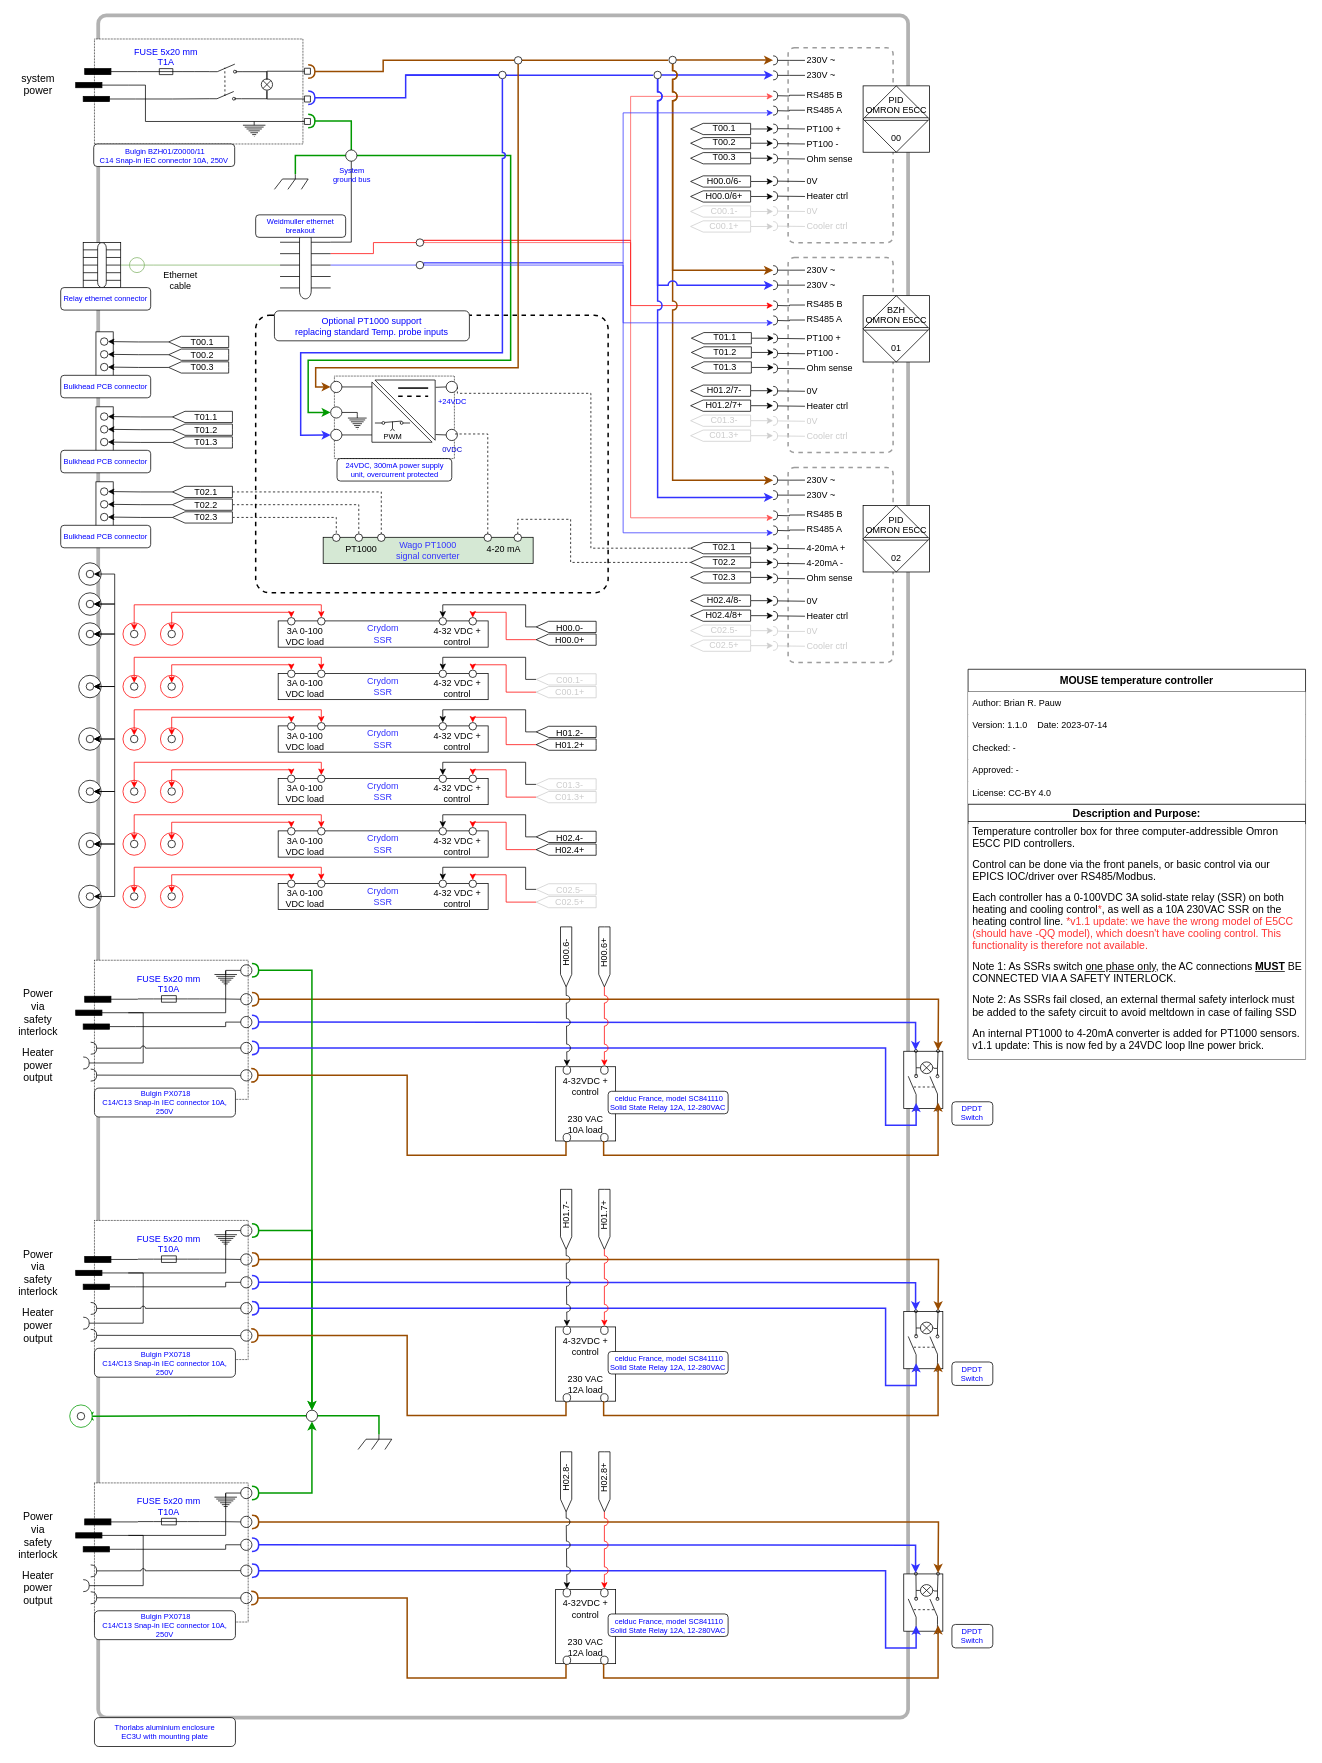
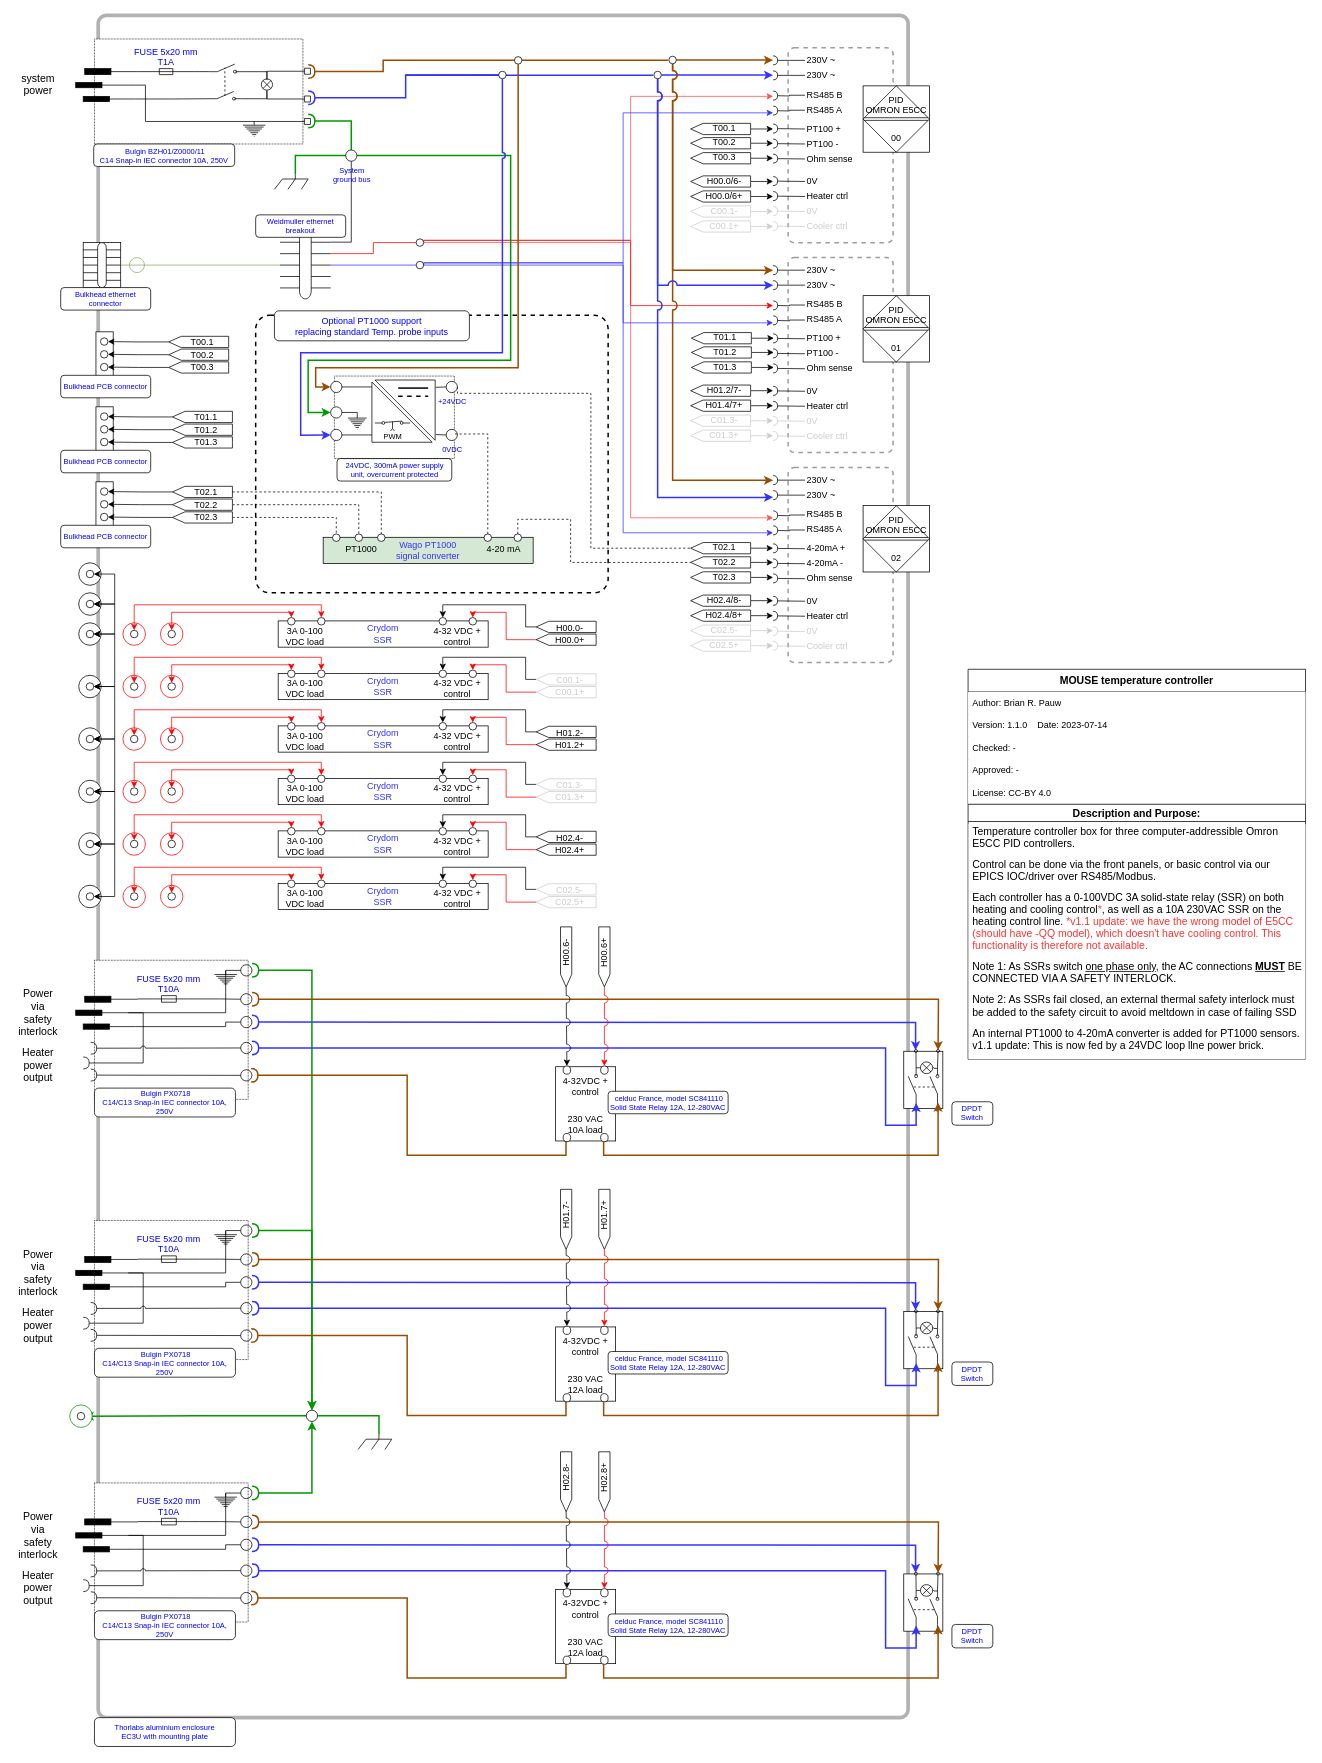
node "Ethernet cable": removed
node "Relay ethernet connector": label "Relay ethernet connector" -> "Bulkhead ethernet connector"
node "BZH OMRON E5CC 01": label "BZH OMRON E5CC 01" -> "PID OMRON E5CC 01"
node "H01.2/7+": label "H01.2/7+" -> "H01.4/7+"
